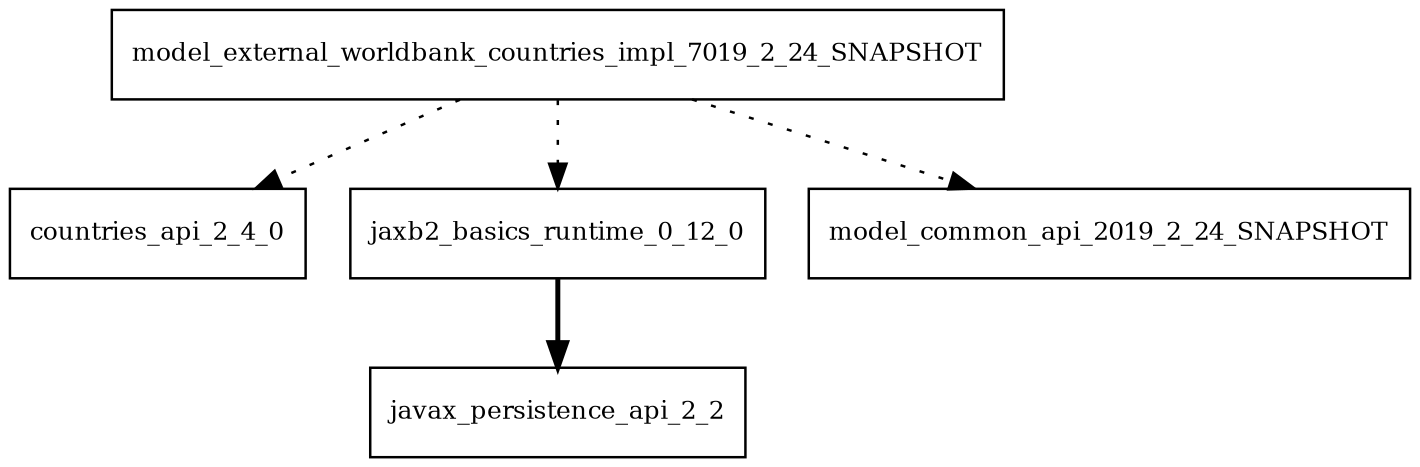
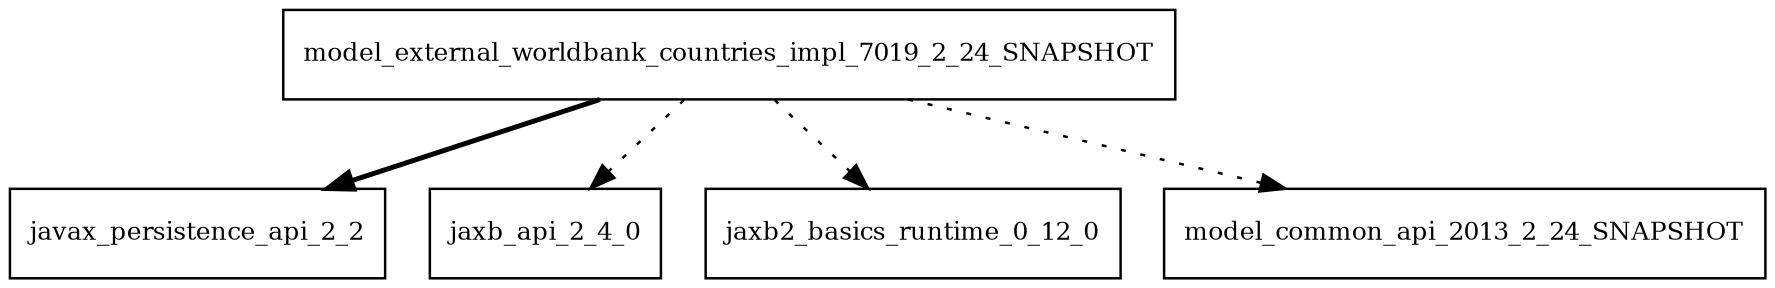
node "countries_api_2_4_0": label "countries_api_2_4_0" -> "jaxb_api_2_4_0"
node "model_common_api_2019_2_24_SNAPSHOT": label "model_common_api_2019_2_24_SNAPSHOT" -> "model_common_api_2013_2_24_SNAPSHOT"
edge "jaxb2_basics_runtime_0_12_0" -> "javax_persistence_api_2_2": now "model_external_worldbank_countries_impl_7019_2_24_SNAPSHOT" -> "javax_persistence_api_2_2"
